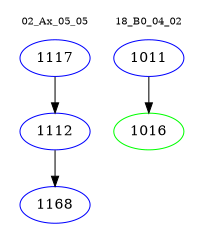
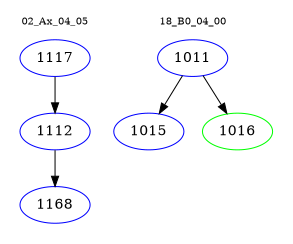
cluster "02_Ax_05_05": label "02_Ax_05_05" -> "02_Ax_04_05"
cluster "18_B0_04_02": label "18_B0_04_02" -> "18_B0_04_00"
node "1015": added
